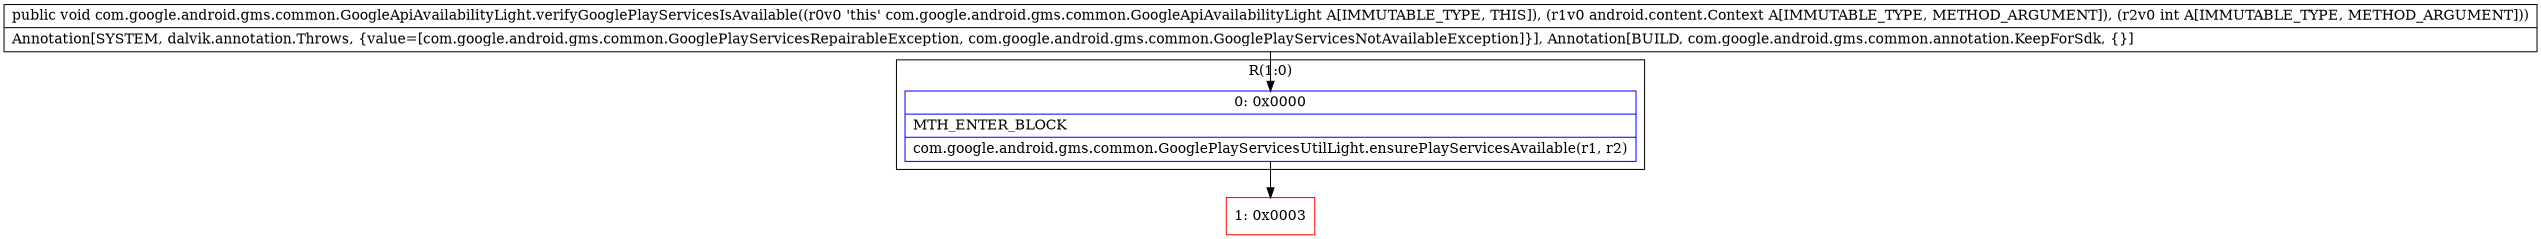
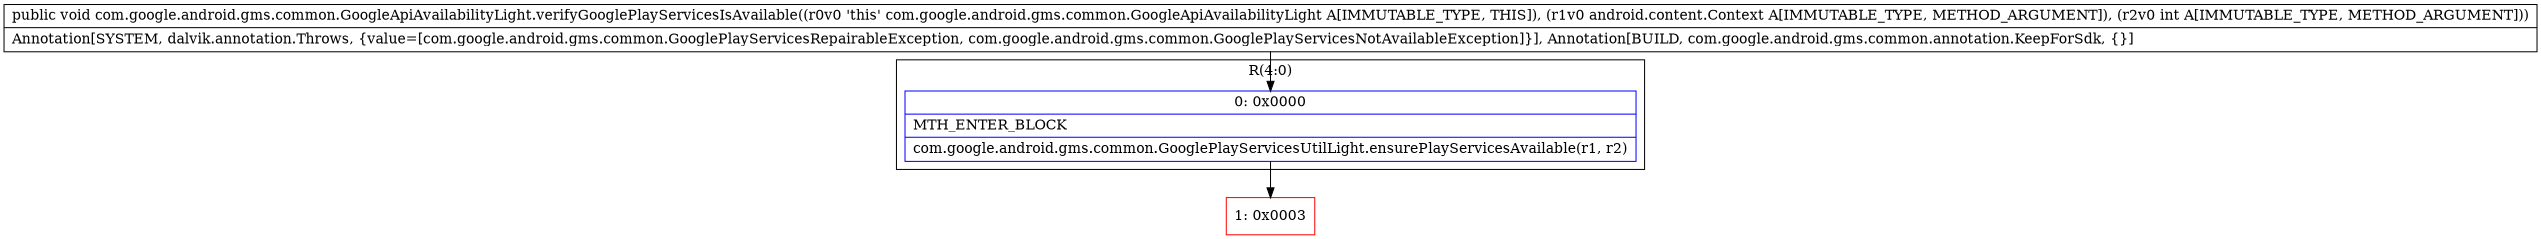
cluster "R(1:0)": label "R(1:0)" -> "R(4:0)"
